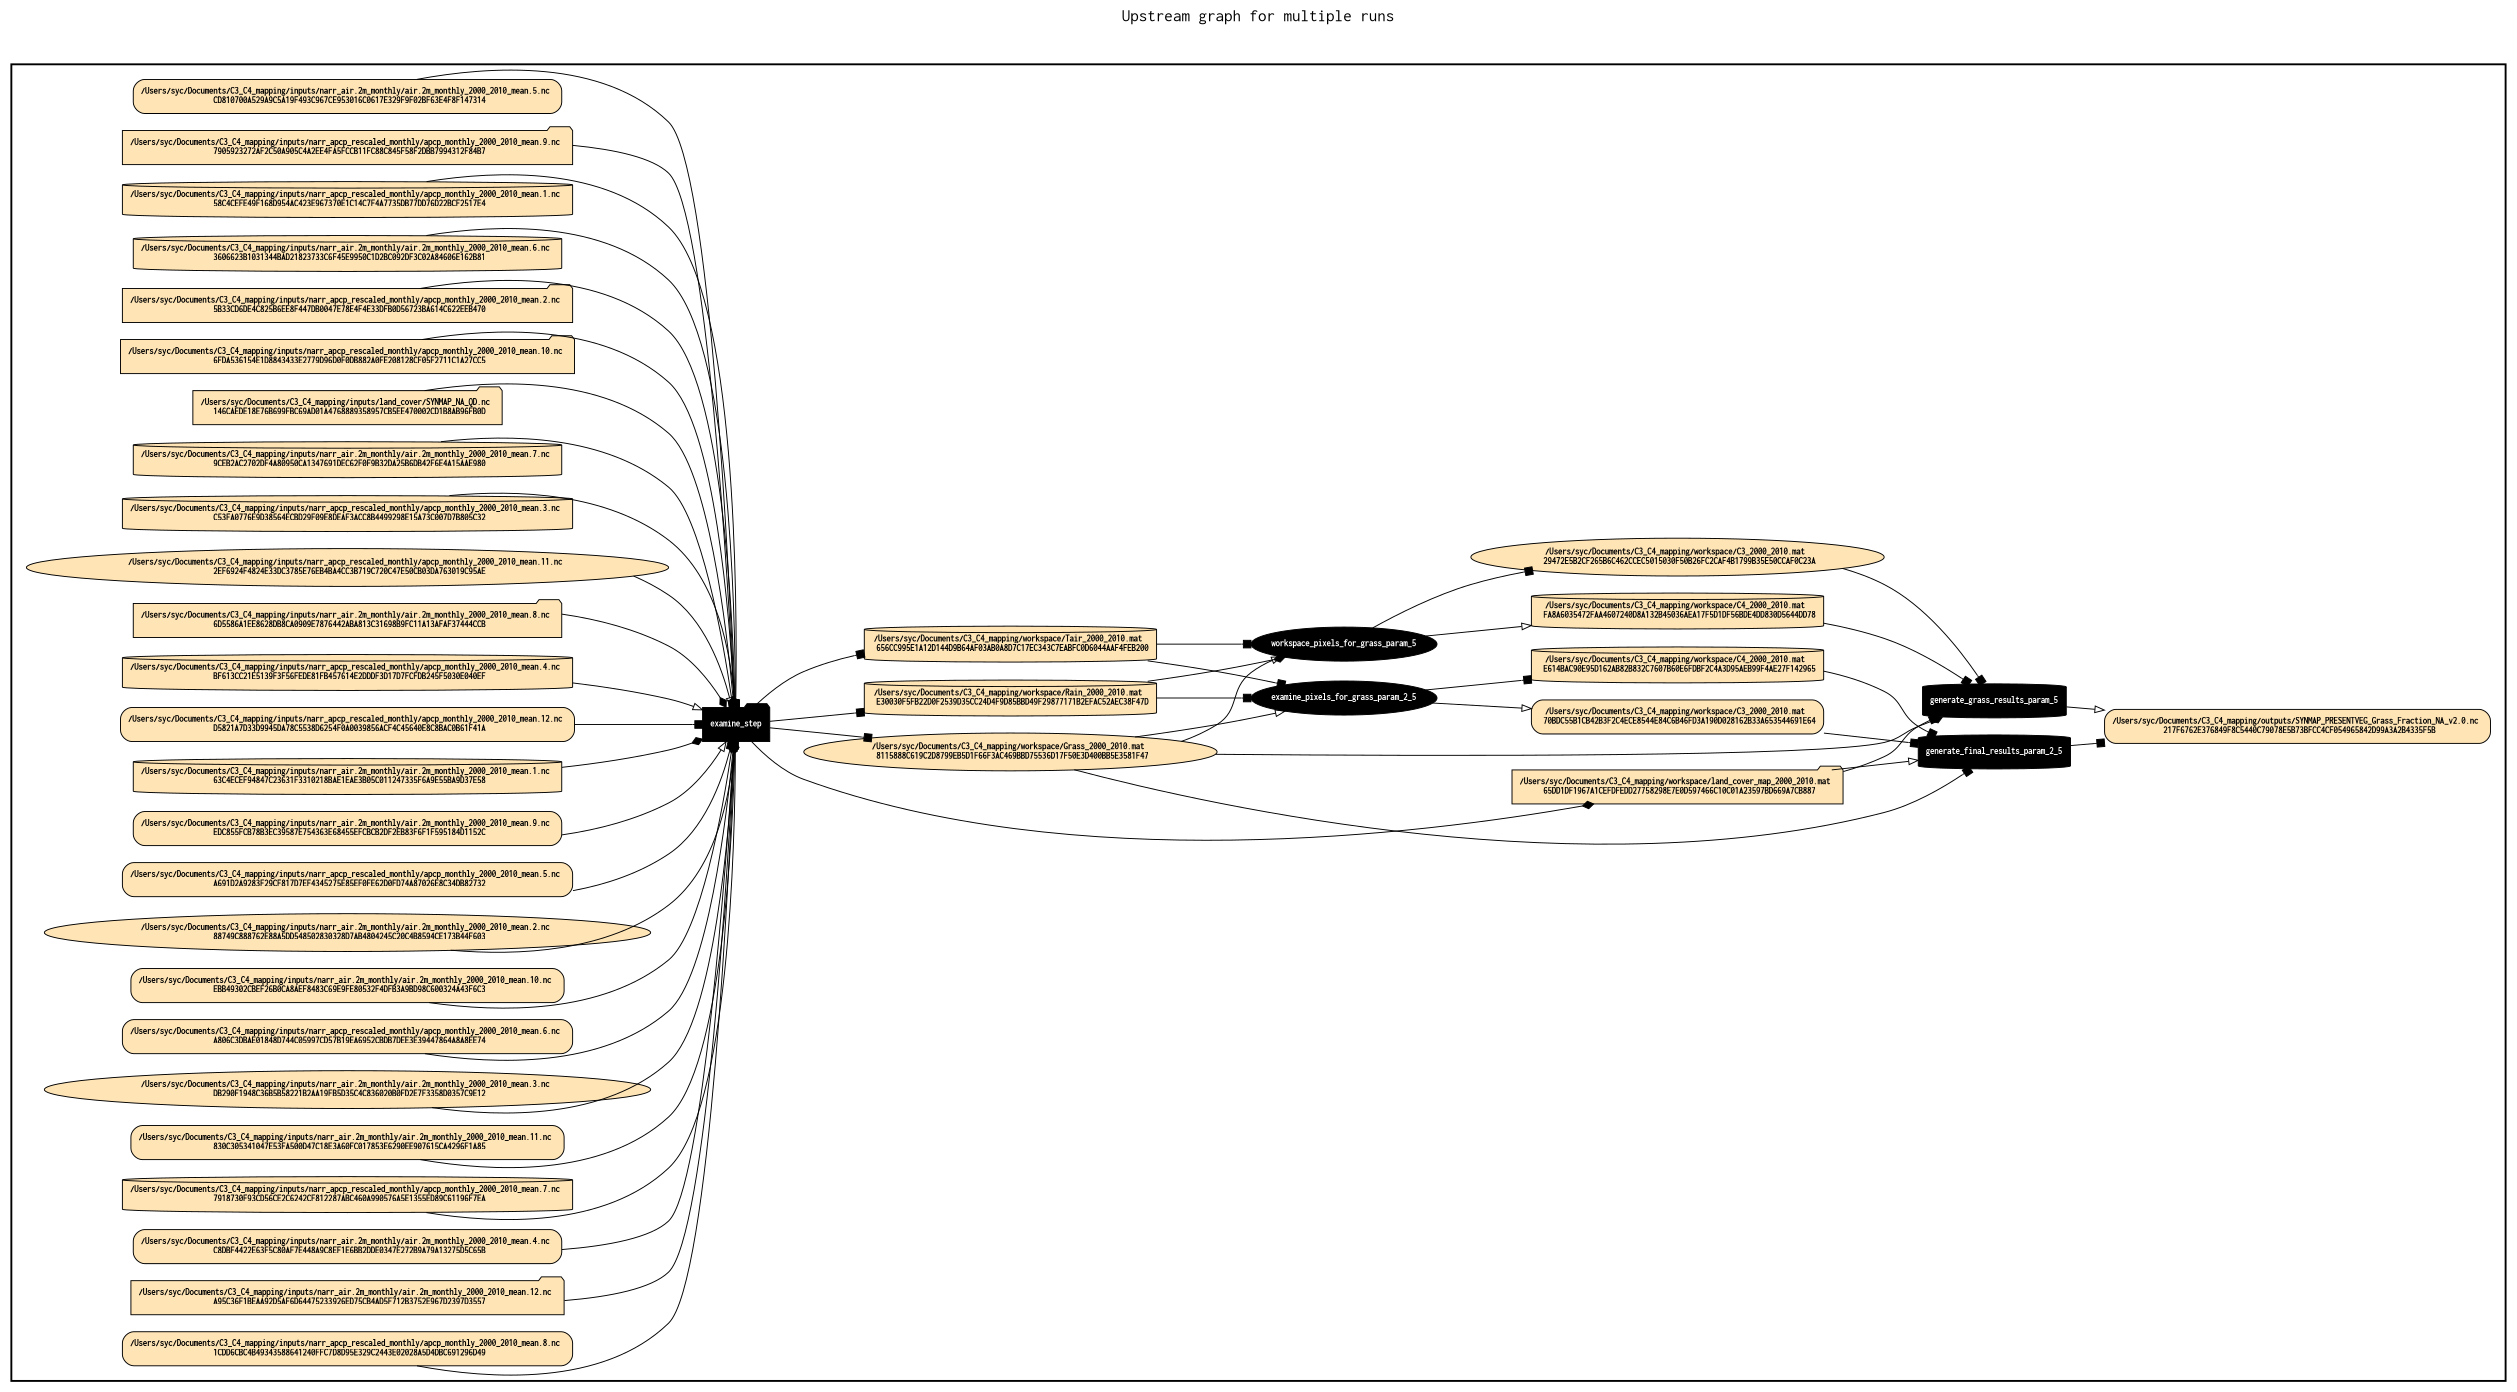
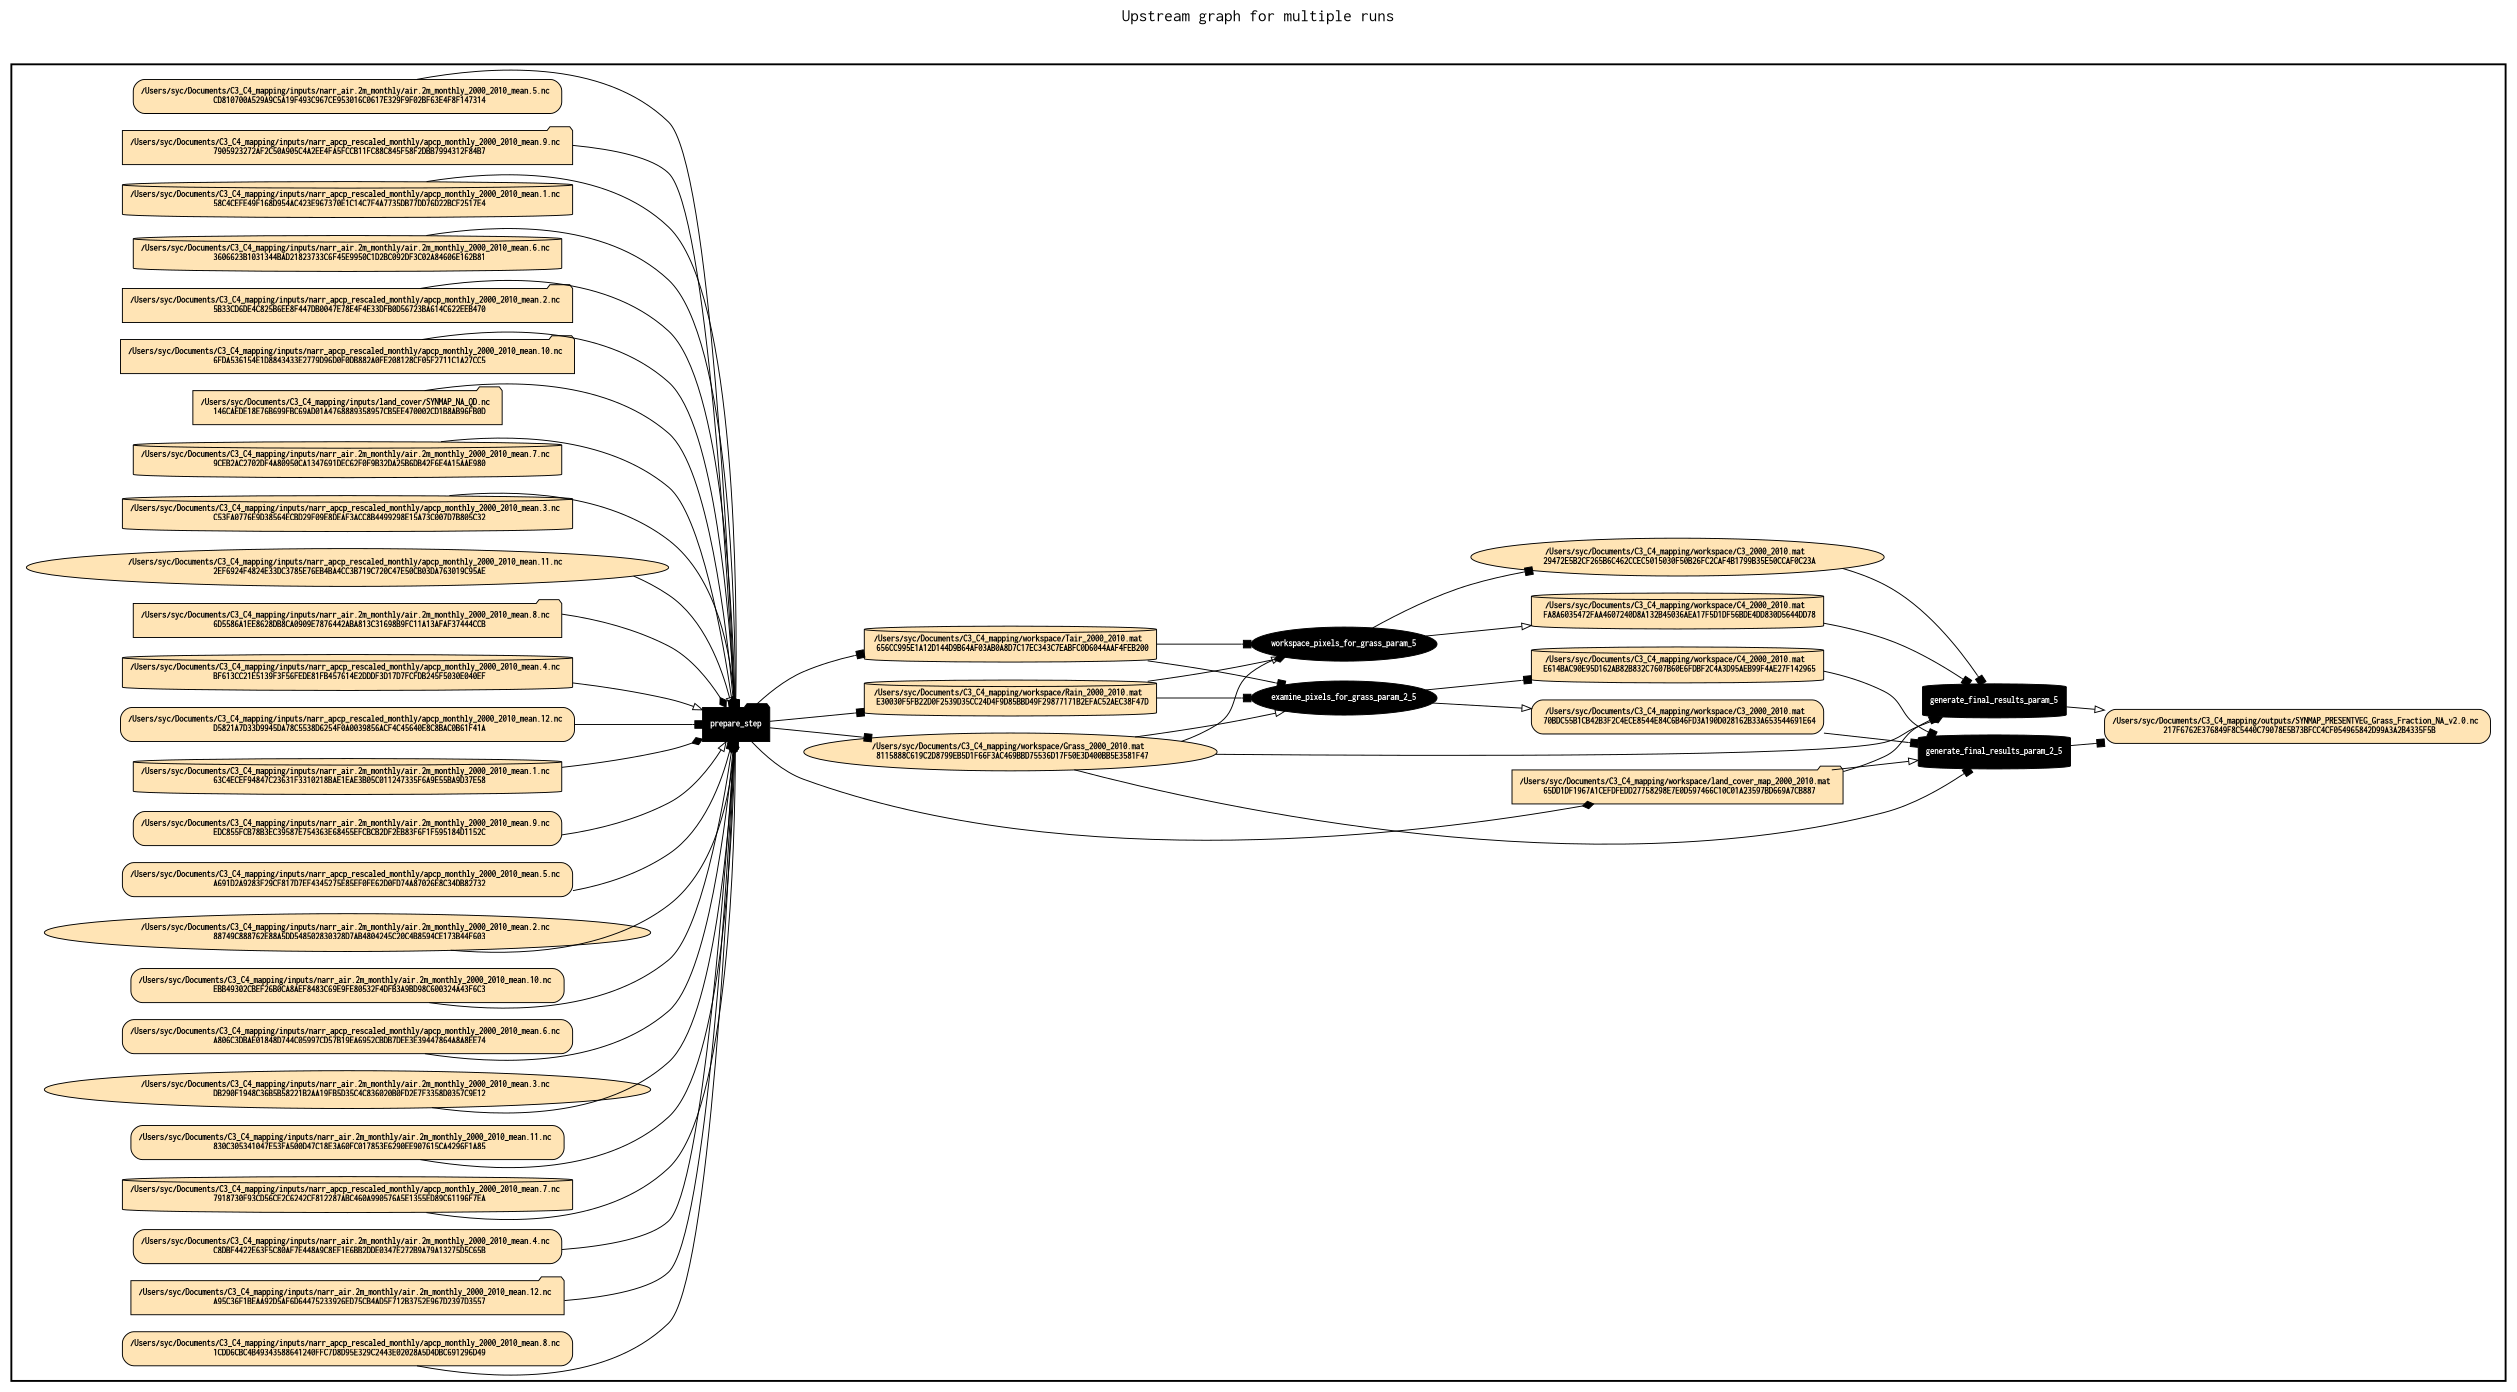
node "generate_grass_results_param_5": label "generate_grass_results_param_5" -> "generate_final_results_param_5"
node "examine_step": label "examine_step" -> "prepare_step"
